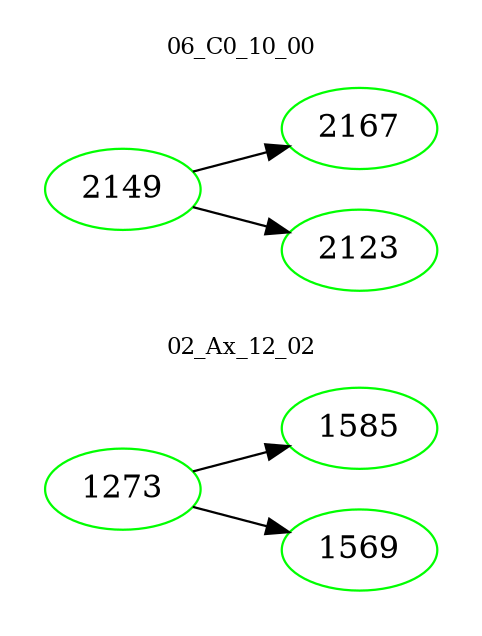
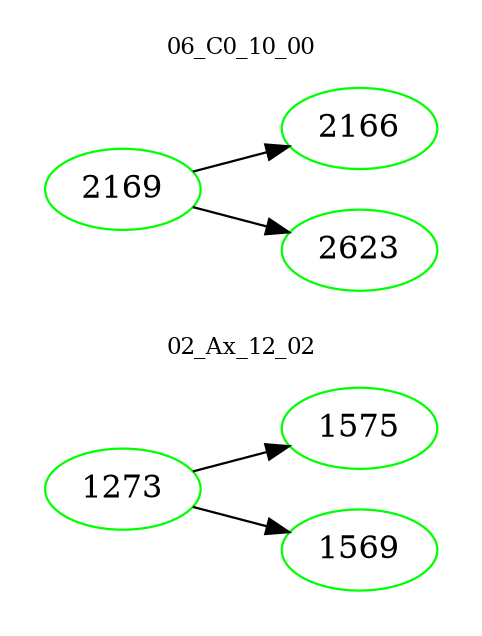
node "2167": label "2167" -> "2166"
node "2149": label "2149" -> "2169"
node "2123": label "2123" -> "2623"
node "1585": label "1585" -> "1575"
